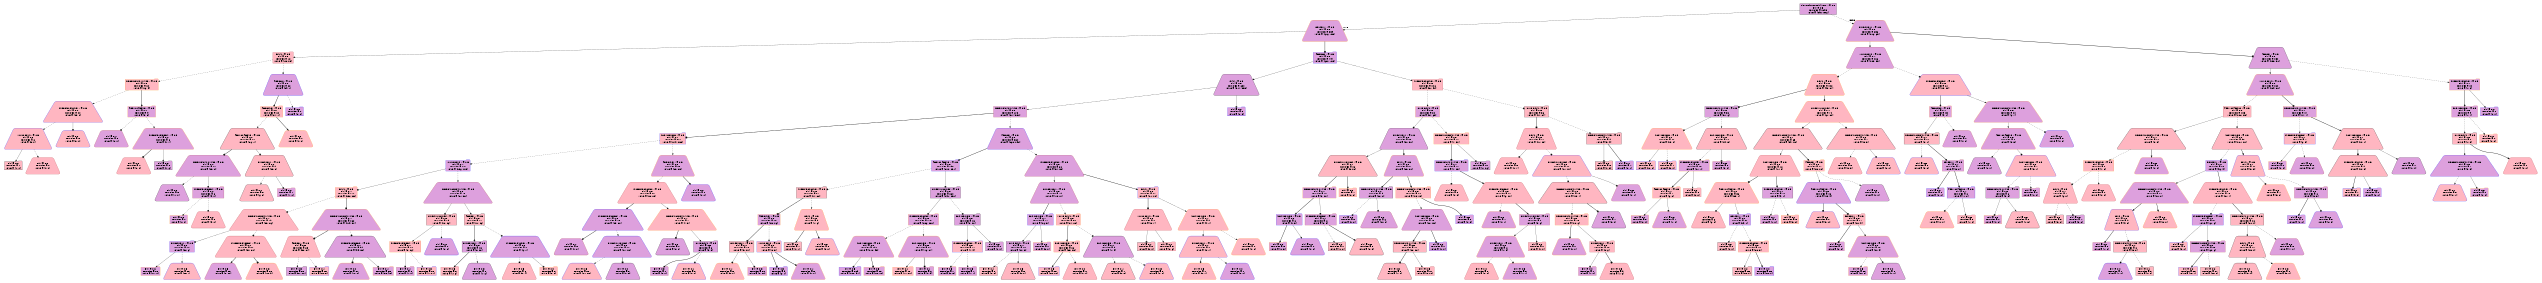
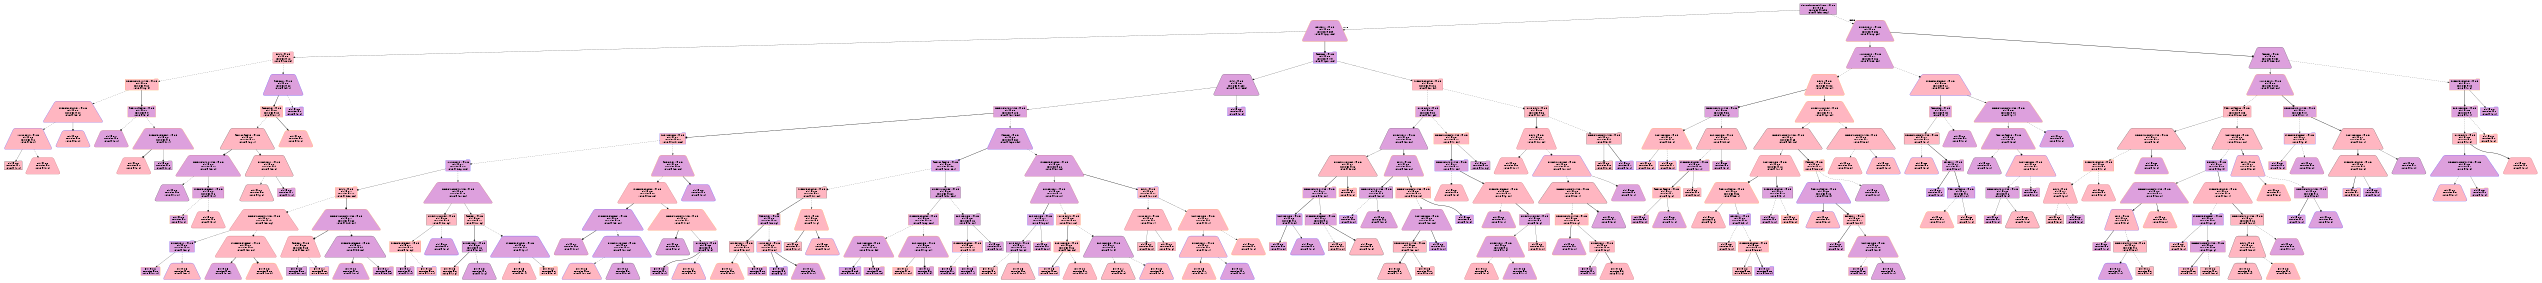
edge "adult <= 0.5 gini = 0.5 samples = 17 value = [14, 11]" -> "young adult <= 0.5 gini = 0.5 samples = 8 value = [5, 7]": style bold -> dashed
